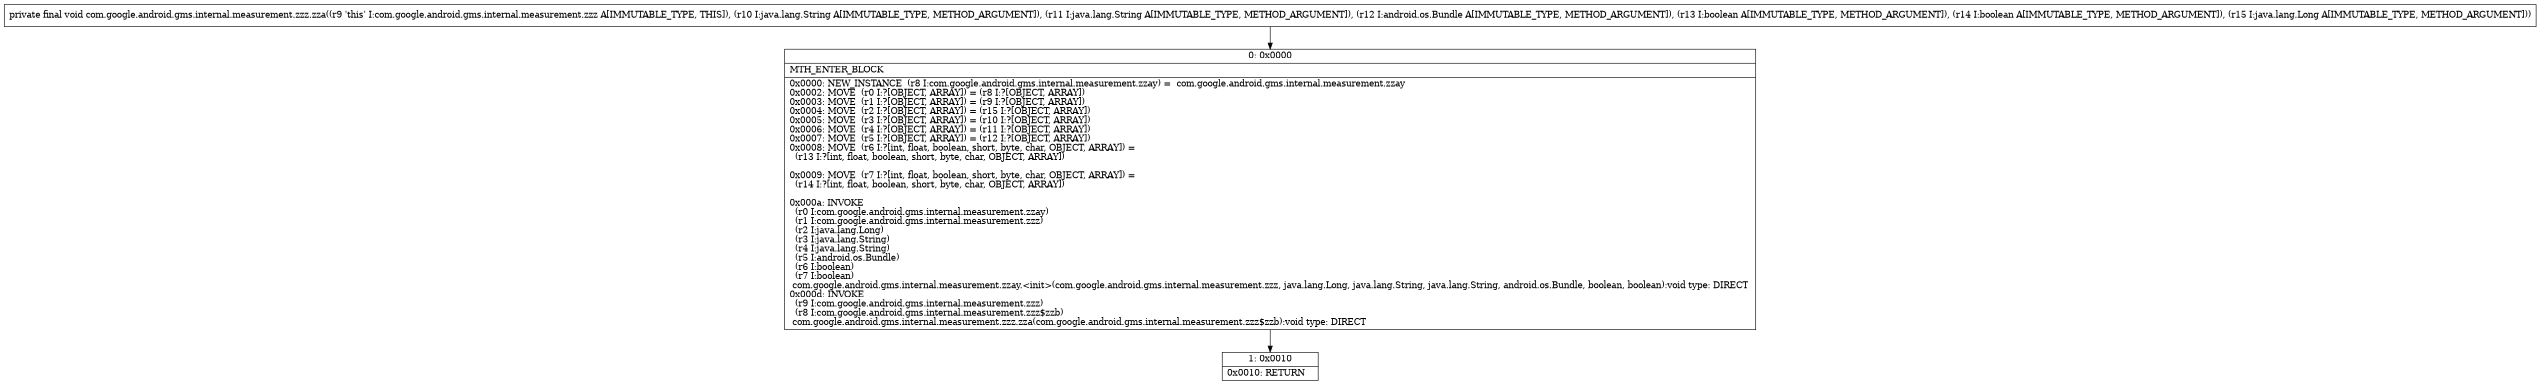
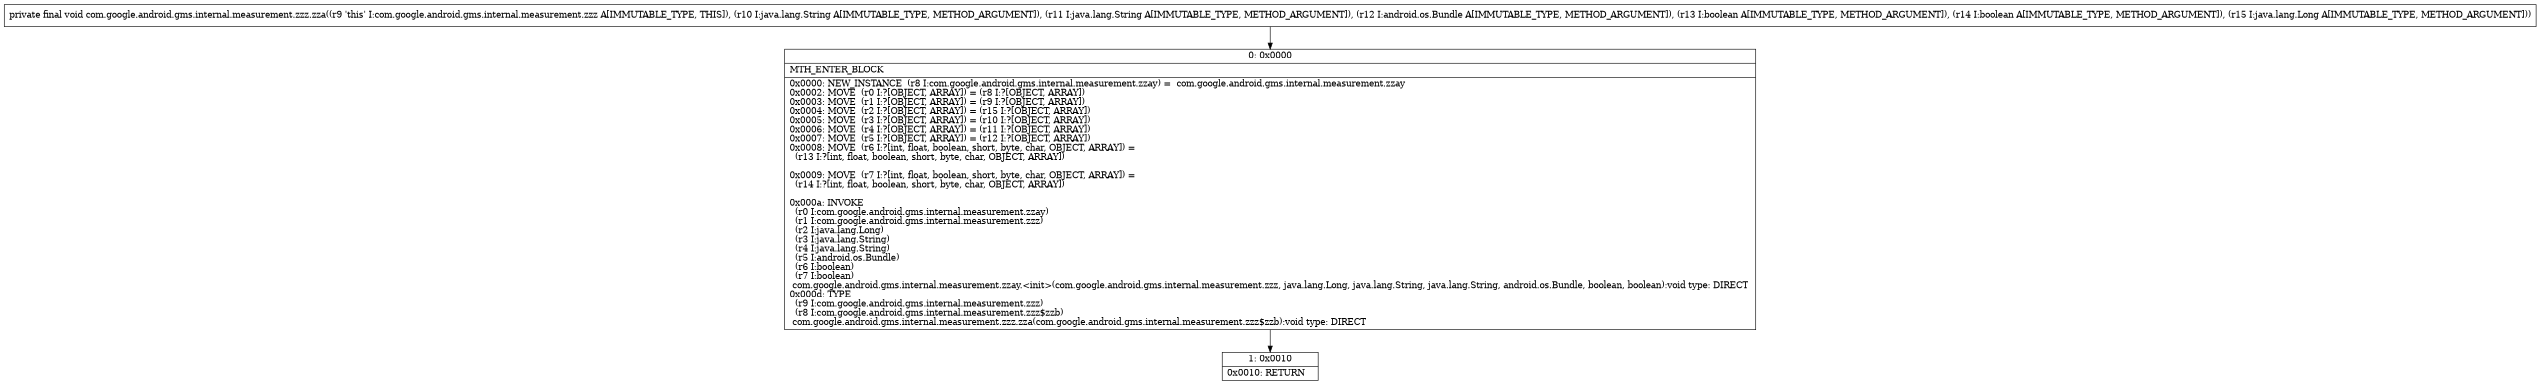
node "0: 0x0000": text "0x000d: INVOKE" -> "0x000d: TYPE"
